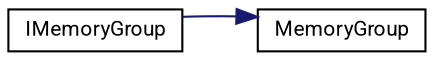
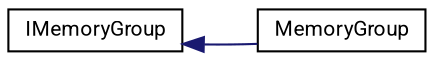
edge "IMemoryGroup" -> "MemoryGroup": reversed
